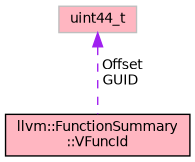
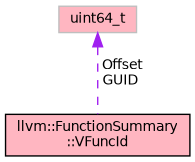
node "uint44_t": label "uint44_t" -> "uint64_t"
